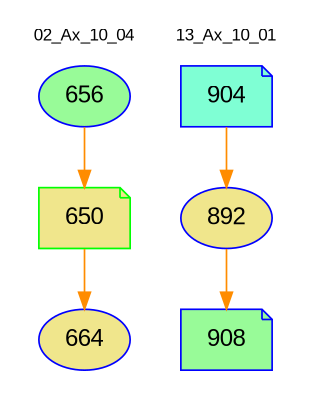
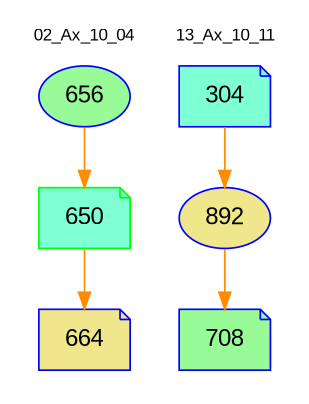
cluster "13_Ax_10_01": label "13_Ax_10_01" -> "13_Ax_10_11"
node "904": label "904" -> "304"
node "650": fillcolor khaki -> aquamarine
node "664": shape ellipse -> note
node "908": label "908" -> "708"
